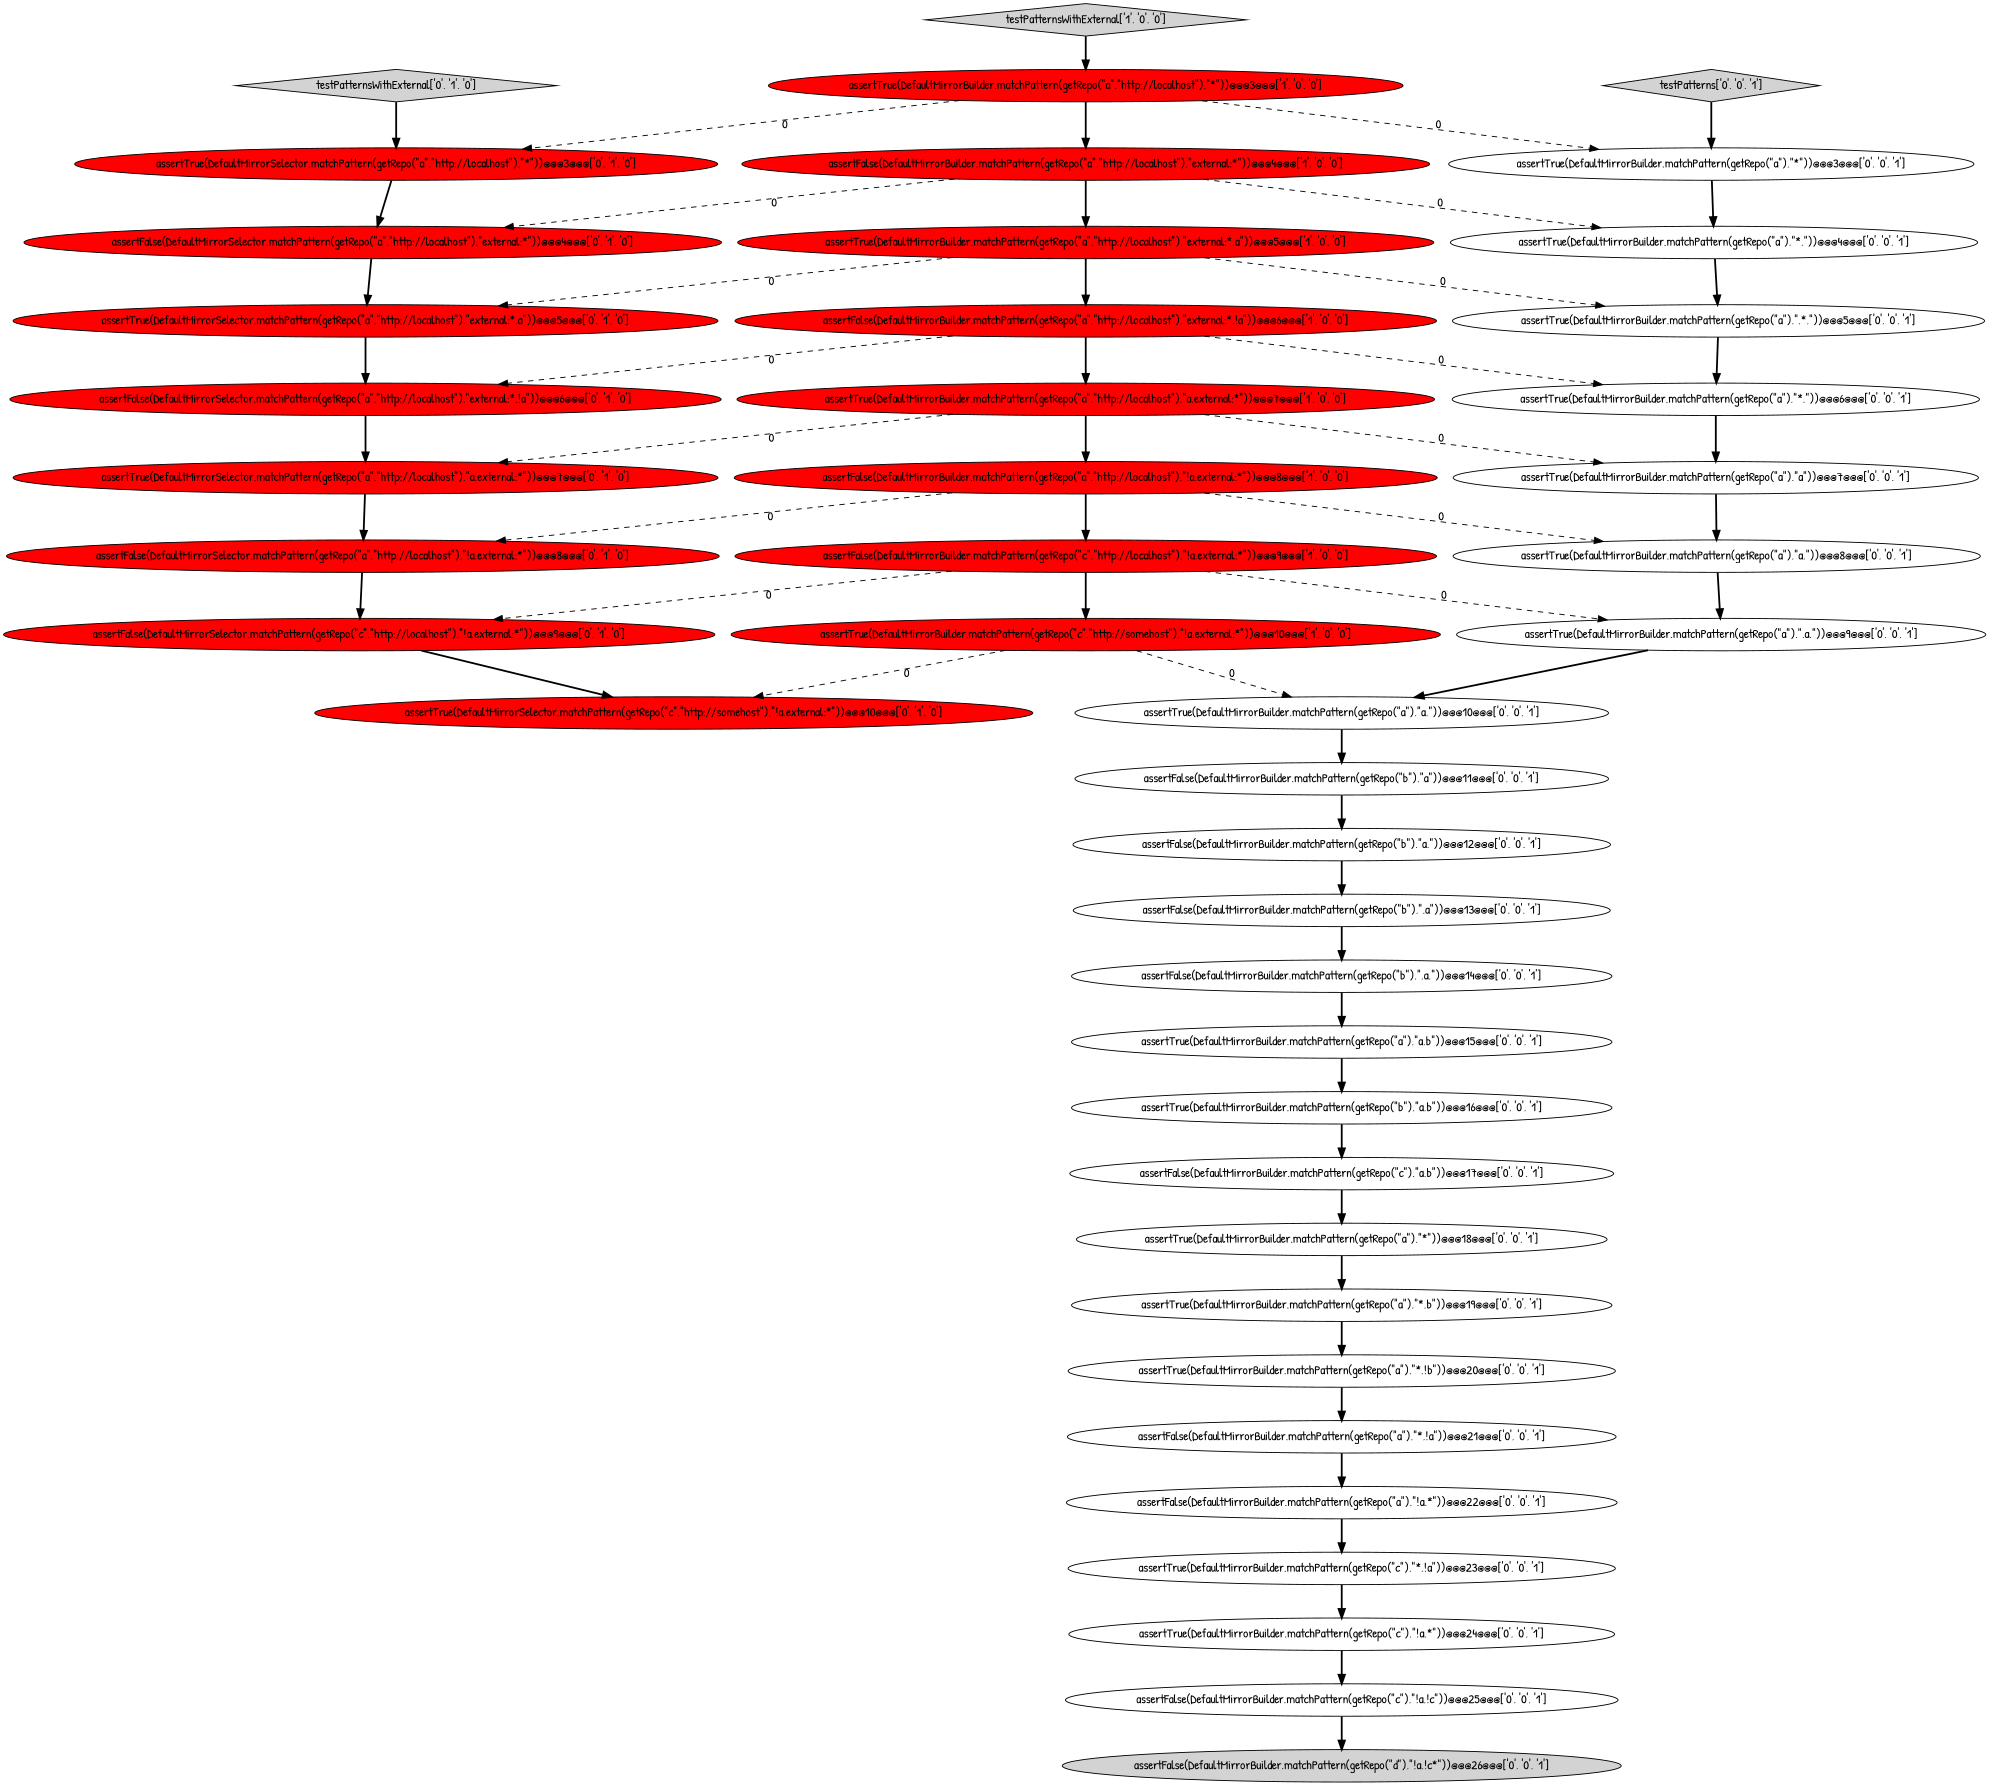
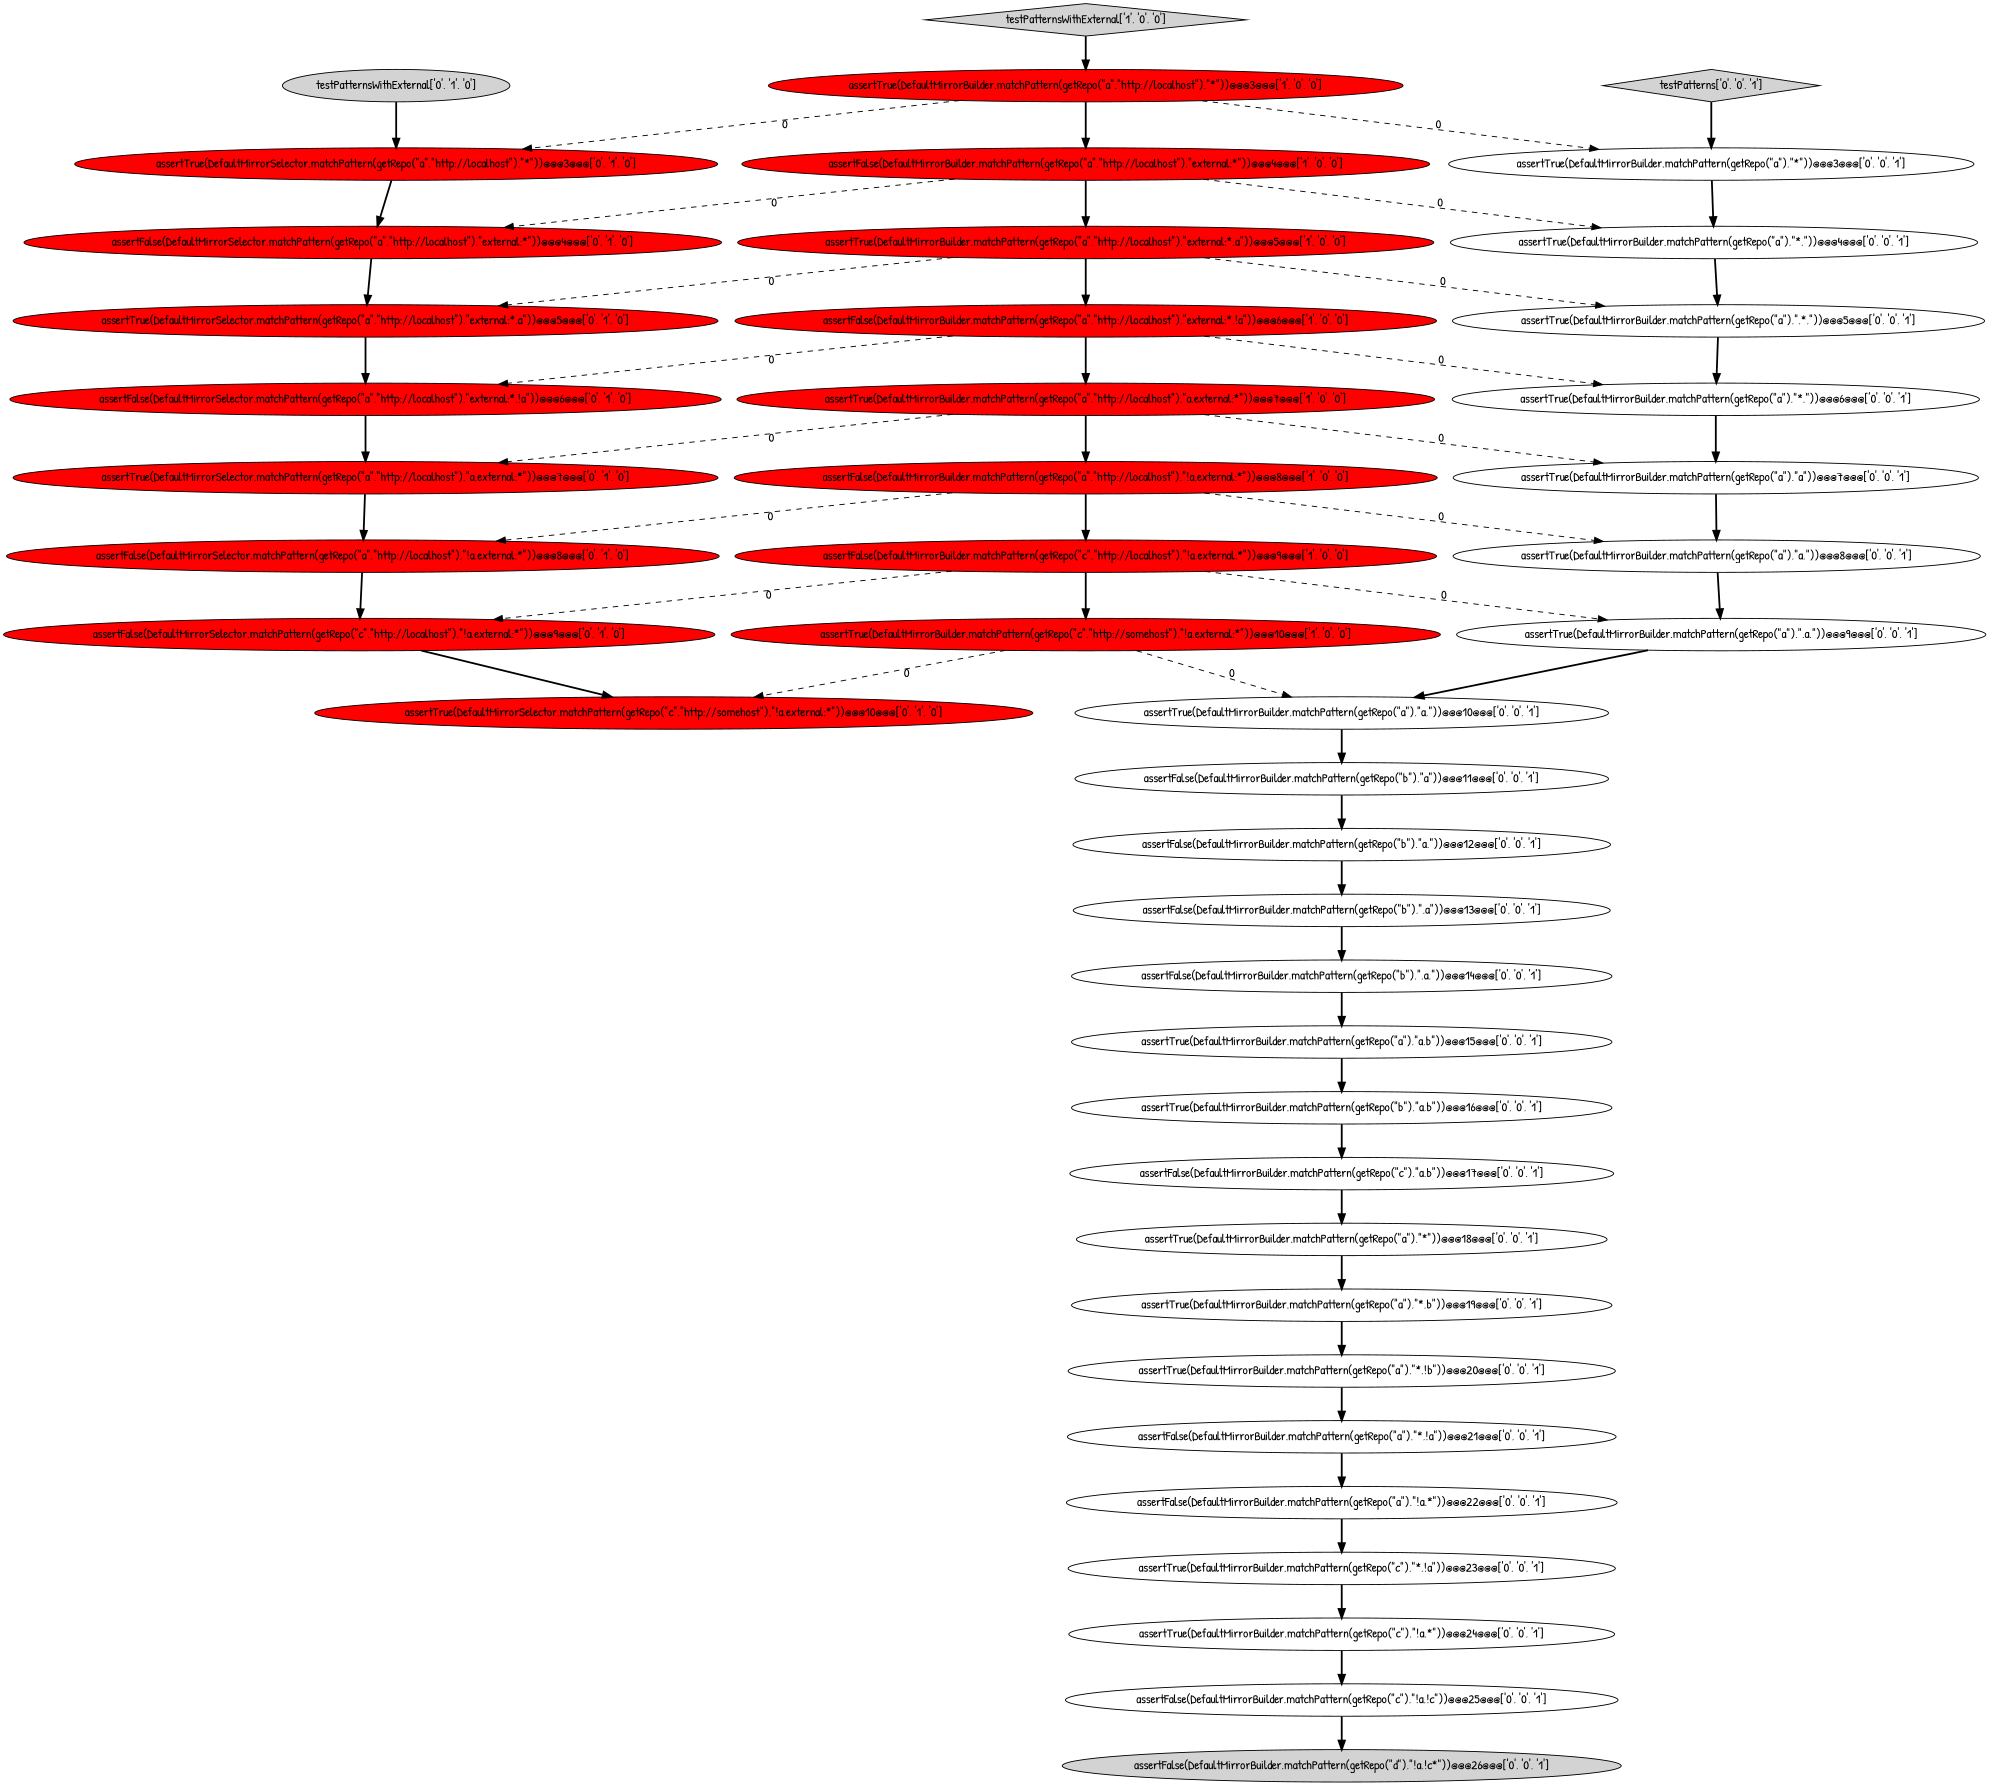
node "testPatternsWithExternal['0', '1', '0']": shape diamond -> ellipse
